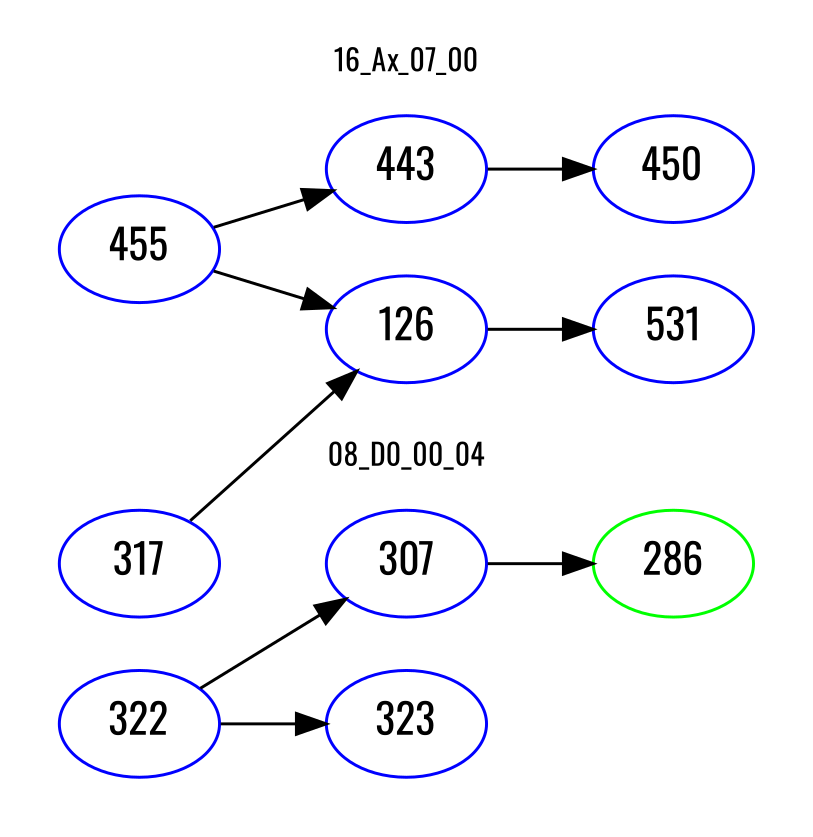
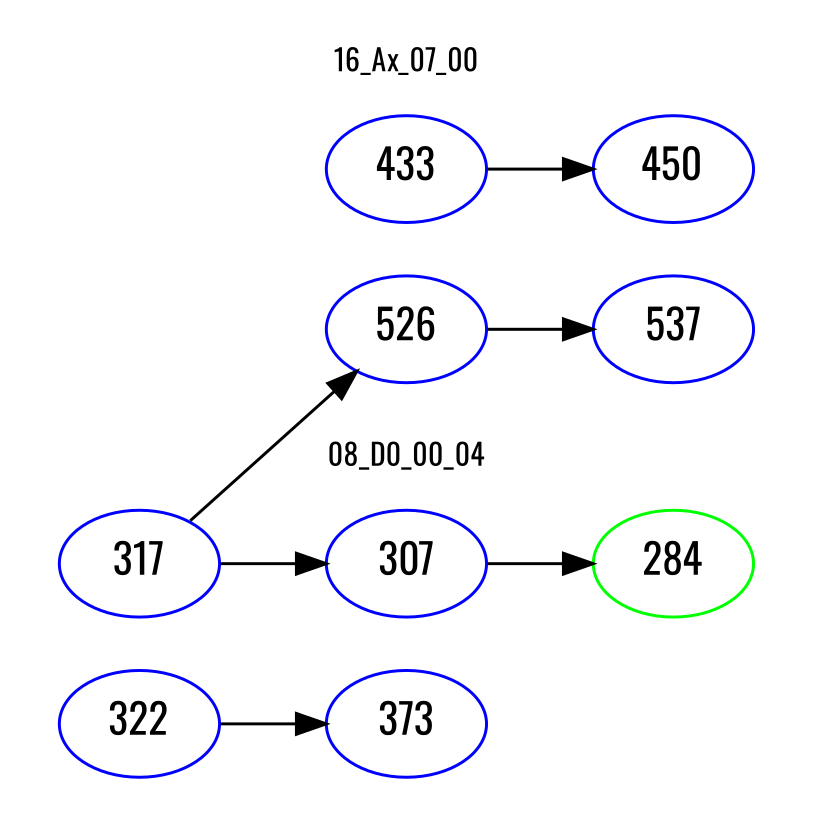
node "443": label "443" -> "433"
node "455": removed
node "126": label "126" -> "526"
node "531": label "531" -> "537"
node "286": label "286" -> "284"
edge "322" -> "307": now "317" -> "307"
node "323": label "323" -> "373"
